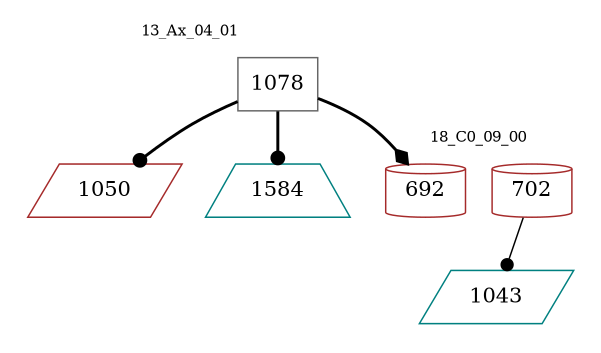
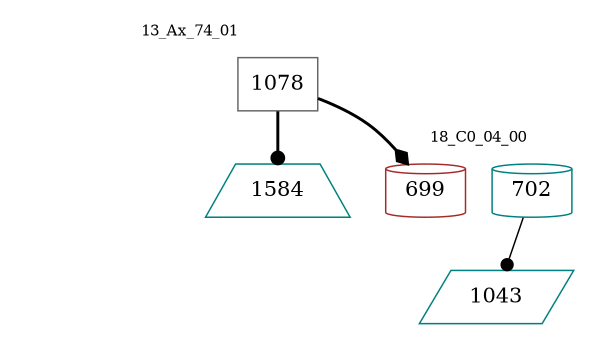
cluster "13_Ax_04_01": label "13_Ax_04_01" -> "13_Ax_74_01"
cluster "18_C0_09_00": label "18_C0_09_00" -> "18_C0_04_00"
node "1050": removed
node "692": label "692" -> "699"
node "702": color brown -> teal
